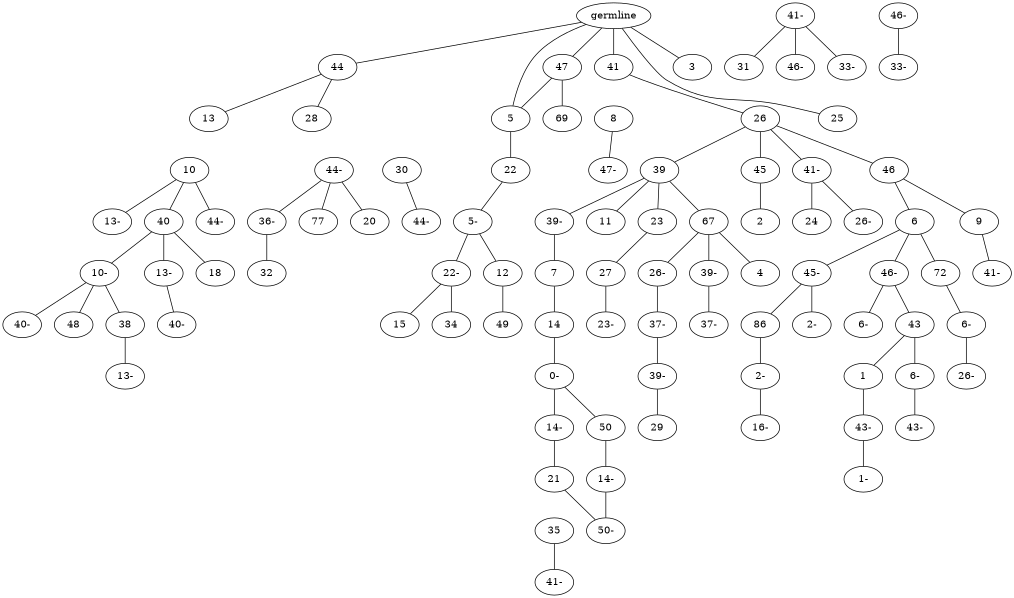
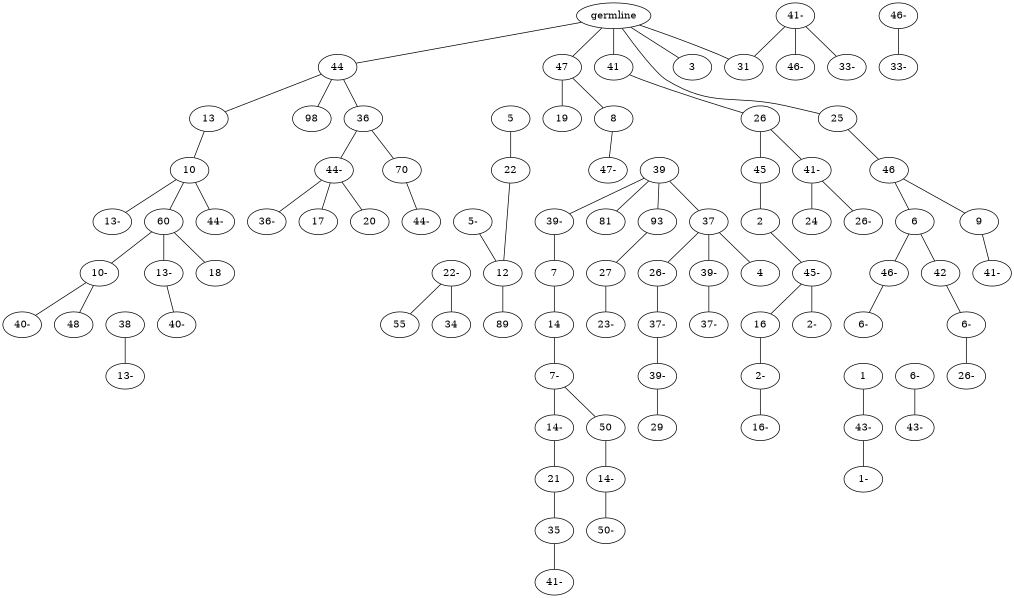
edge "germline" -- "5": now "germline" -- "31"
edge "47" -- "5": now "47" -- "8"
node "28": label "28" -> "98"
node "36": added
node "69": label "69" -> "19"
edge "13" -- "10": added
edge "26" -- "39": removed
edge "26" -- "46": now "25" -- "46"
node "30": label "30" -> "70"
edge "22" -- "5-": now "22" -- "12"
node "40": label "40" -> "60"
node "77": label "77" -> "17"
node "11": label "11" -> "81"
node "23": label "23" -> "93"
node "67": label "67" -> "37"
edge "6" -- "45-": now "2" -- "45-"
edge "5-" -- "22-": removed
node "32": removed
node "72": label "72" -> "42"
edge "10-" -- "38": removed
node "15": label "15" -> "55"
node "49": label "49" -> "89"
node "86": label "86" -> "16"
node "43": removed
node "0-": label "0-" -> "7-"
edge "21" -- "50-": now "21" -- "35"
